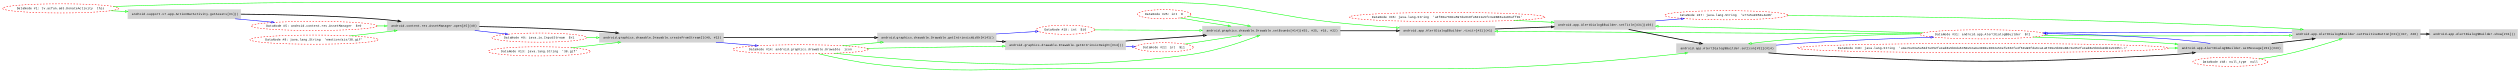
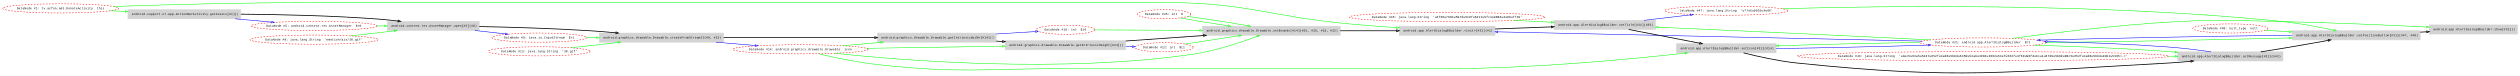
edge "DataNode #31: android.app.AlertDialog$Builder  $r2" -> "android.app.AlertDialog$Builder.show[#31]()": added
edge "DataNode #31: android.app.AlertDialog$Builder  $r2" -> "android.app.AlertDialog$Builder.<init>[#31](#1)": color green -> blue
